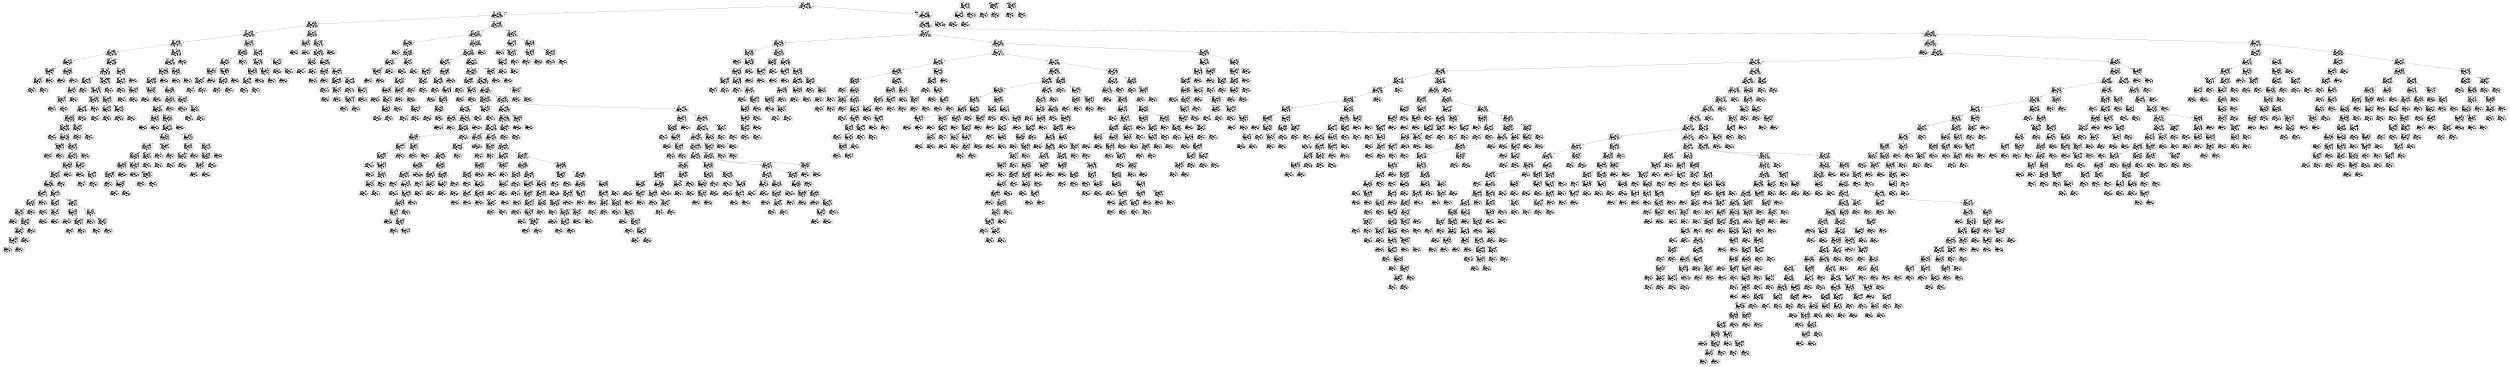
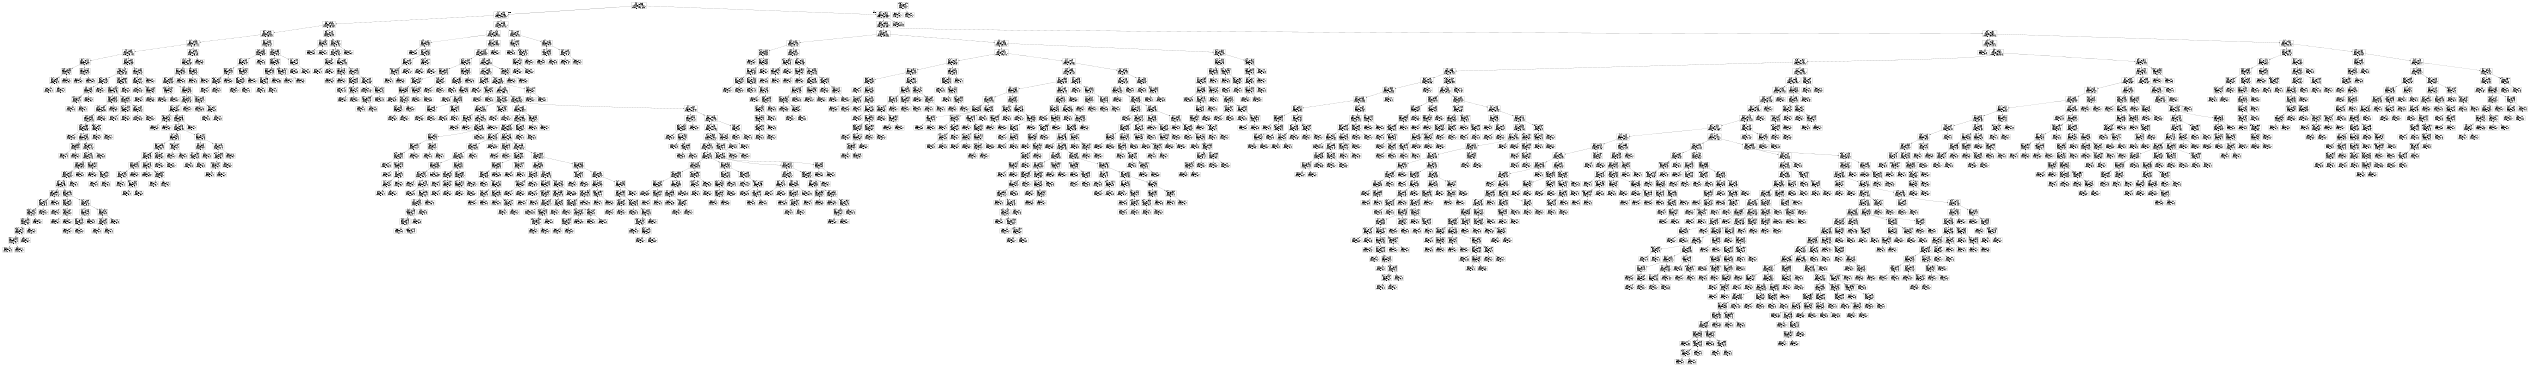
node "X[18] <= 3.5 gini = 0.1748 samples = 31 value = [3, 28]": added
